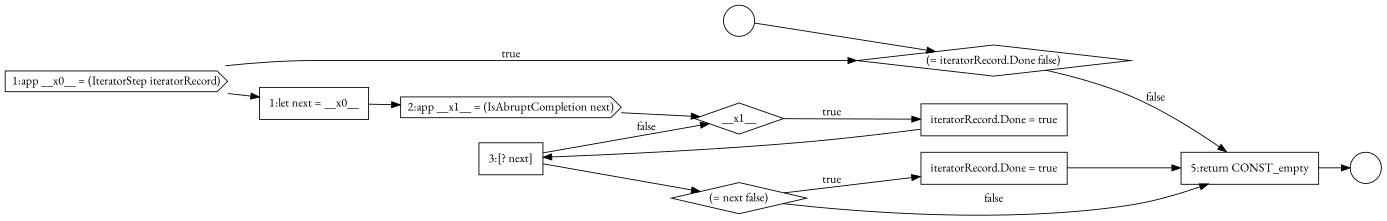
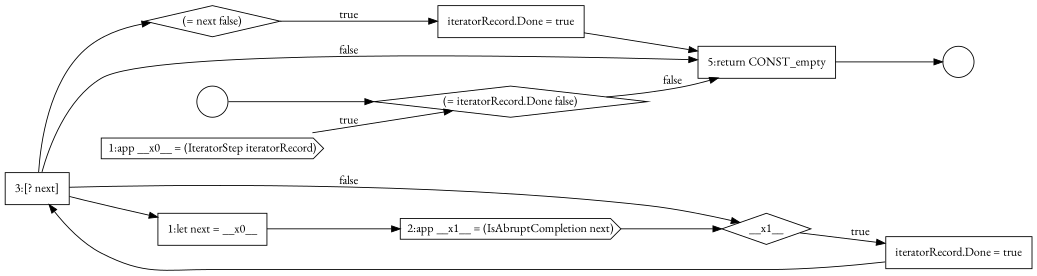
edge "1:app __x0__ = (IteratorStep iteratorRecord)" -> "1:let next = __x0__": now "3:[? next]" -> "1:let next = __x0__"
edge "(= next false)" -> "5:return CONST_empty": now "3:[? next]" -> "5:return CONST_empty"
